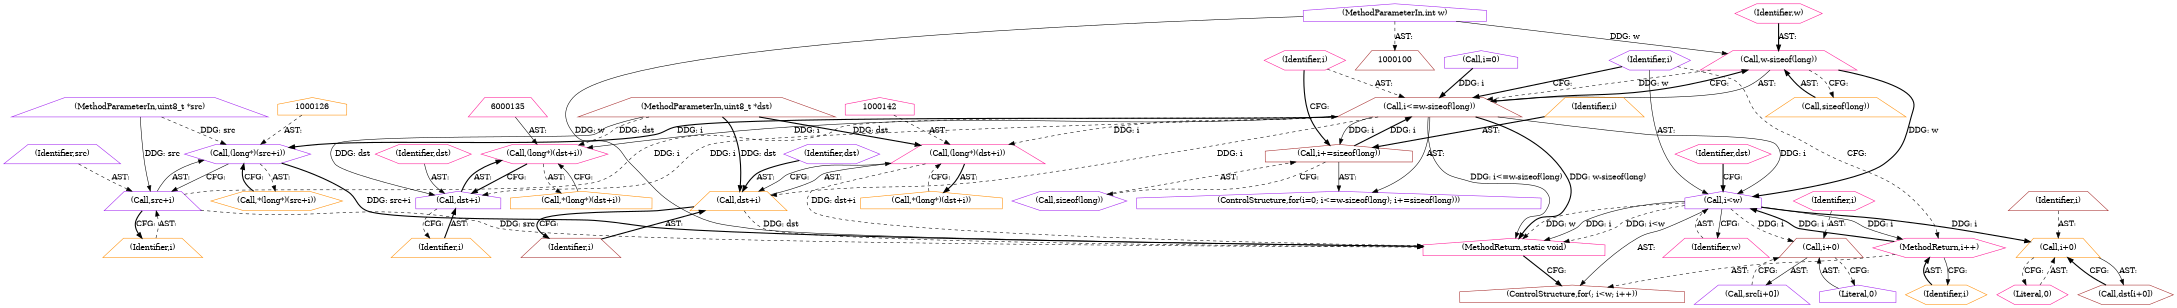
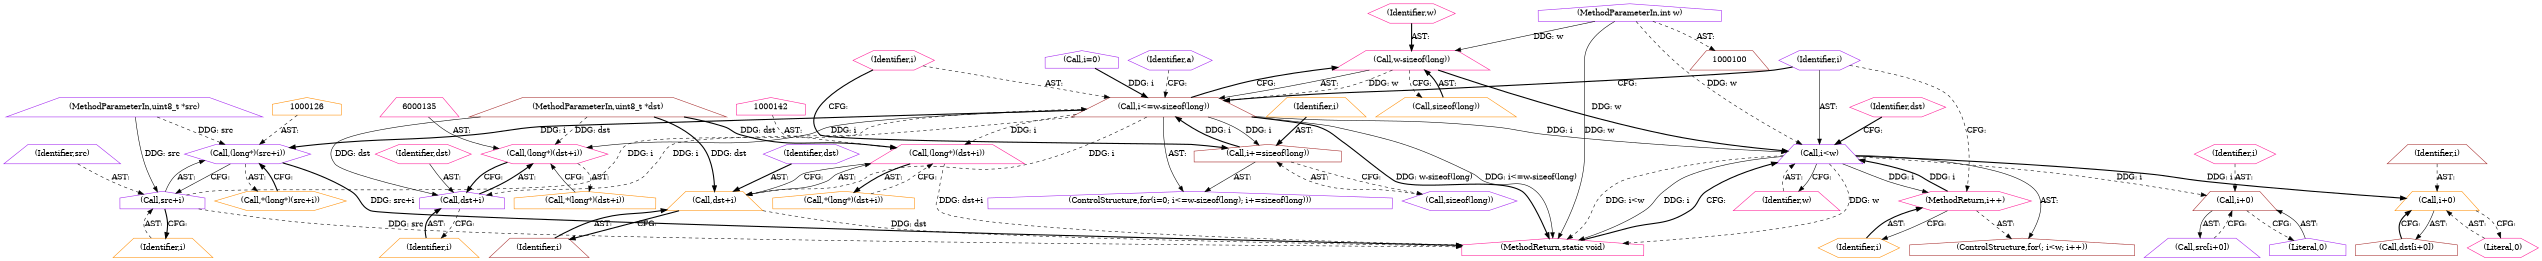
node "(Identifier,a)": added
edge "(MethodParameterIn,int w)" -> "(Call,i<w)": added, label "DDG: w"
node "(Call,src+i)": shape trapezium -> house
node "(Call,i<w)": shape house -> trapezium
edge "(MethodReturn,static void)" -> "(ControlStructure,for(; i<w; i++))": now "(MethodReturn,static void)" -> "(Call,i<w)"
node "(Call,dst[i+0])": shape hexagon -> house
